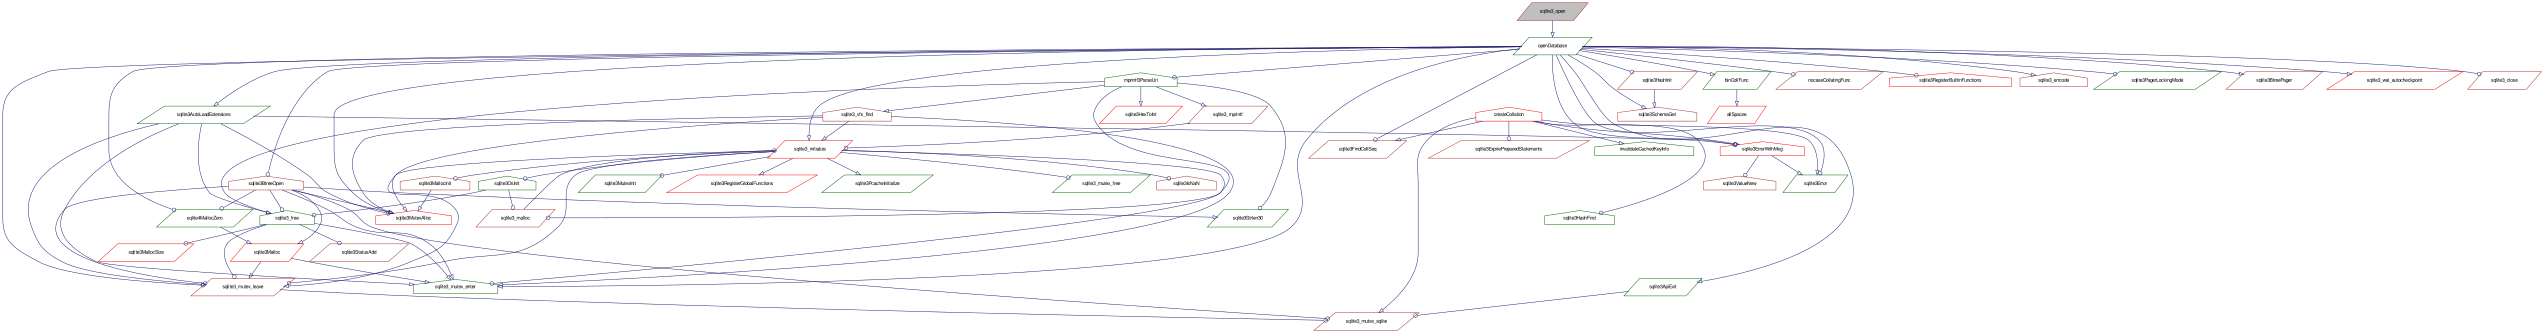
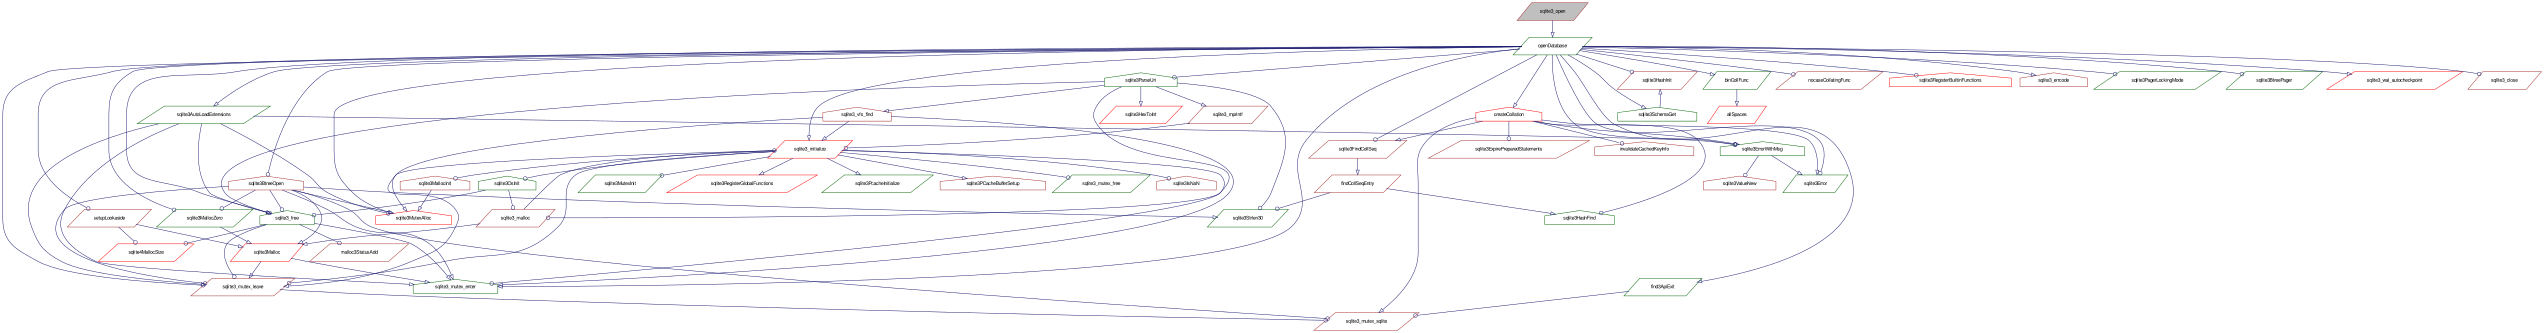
edge "openDatabase" -> "sqlite3BtreePager": arrowhead onormal -> odot
edge "openDatabase" -> "sqlite3_free": added
edge "openDatabase" -> "createCollation": added
node "mprintf3ParseUri": label "mprintf3ParseUri" -> "sqlite3ParseUri"
node "sqlite3BtreePager": color brown -> darkgreen
edge "sqlite3HashInit" -> "sqlite3SchemaGet": reversed
node "sqlite3SchemaGet": color brown -> darkgreen
edge "sqlite3_vfs_find" -> "sqlite3MutexAlloc": removed
edge "createCollation" -> "invalidateCachedKeyInfo": arrowhead onormal -> odot
node "invalidateCachedKeyInfo": color darkgreen -> brown
node "sqlite3ErrorWithMsg": color red -> darkgreen
node "sqlite3PCacheBufferSetup": added
node "findCollSeqEntry": added
node "setupLookaside": added
node "sqlite4MallocZero": label "sqlite4MallocZero" -> "sqlite3MallocZero"
edge "sqlite3_malloc" -> "sqlite3Malloc": added
node "sqlite3MallocSize": label "sqlite3MallocSize" -> "sqlite4MallocSize"
node "sqlite3StatusAdd": label "sqlite3StatusAdd" -> "malloc3StatusAdd"
node "sqlite3ApiExit": label "sqlite3ApiExit" -> "find3ApiExit"
